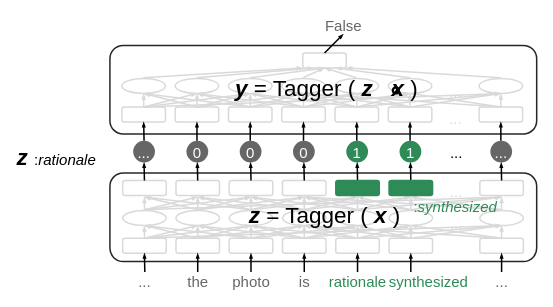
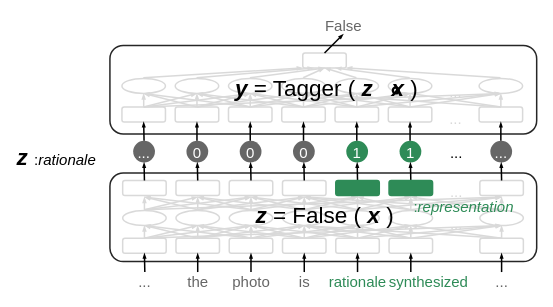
node ":synthesized": label ":synthesized" -> ":representation"
node "z = Tagger ( x )": label "z = Tagger ( x )" -> "z = False ( x )"
